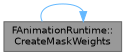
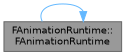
node "FAnimationRuntime:: CreateMaskWeights": label "FAnimationRuntime:: CreateMaskWeights" -> "FAnimationRuntime:: FAnimationRuntime"
